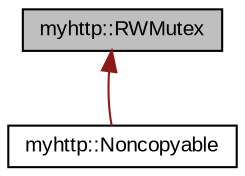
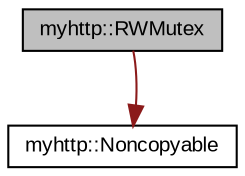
edge "myhttp::Noncopyable" -> "myhttp::RWMutex": reversed
